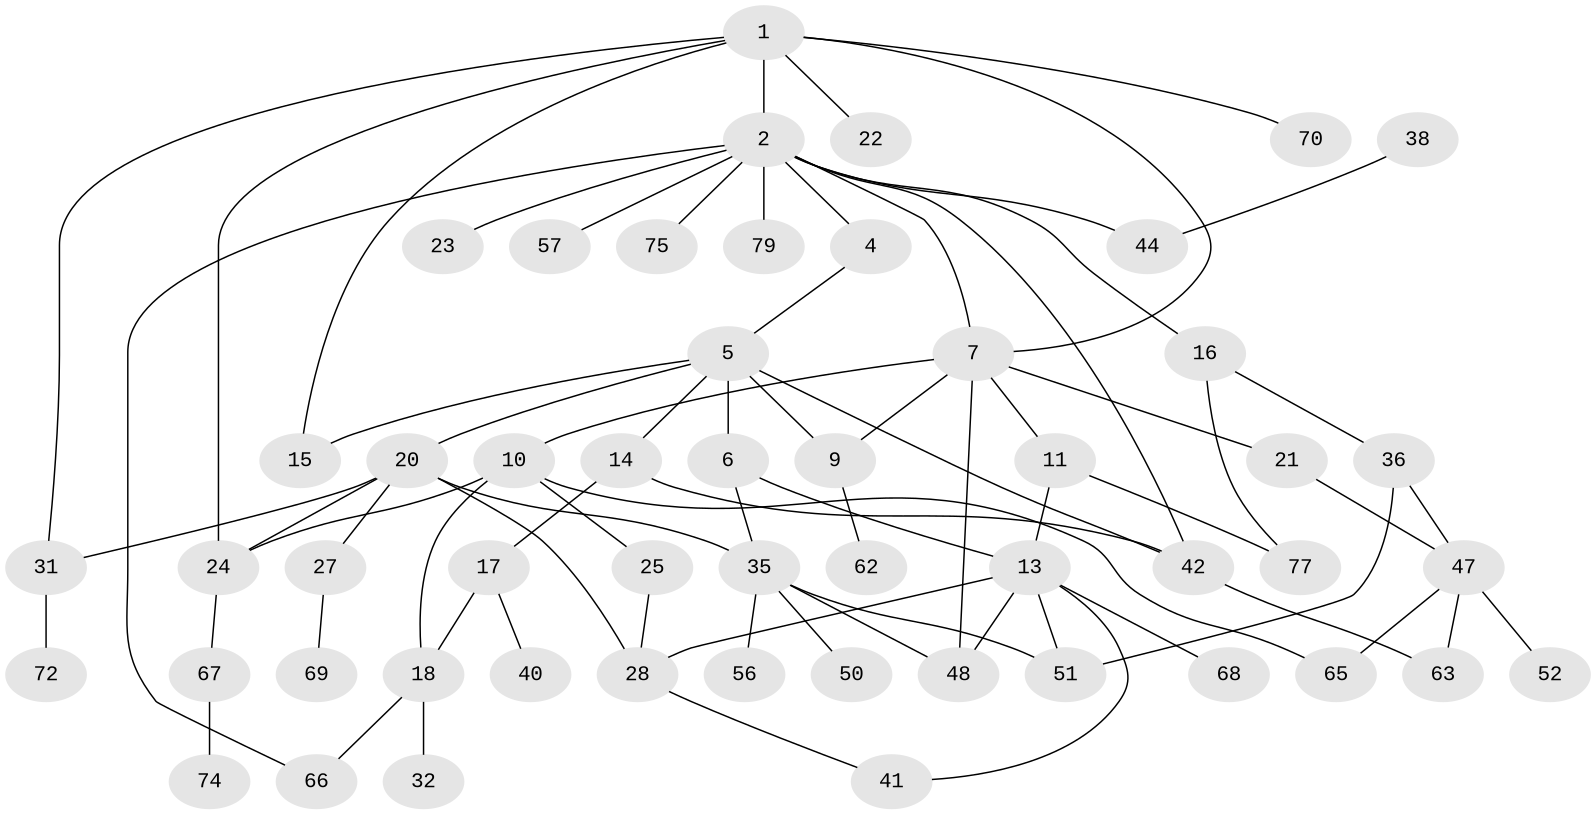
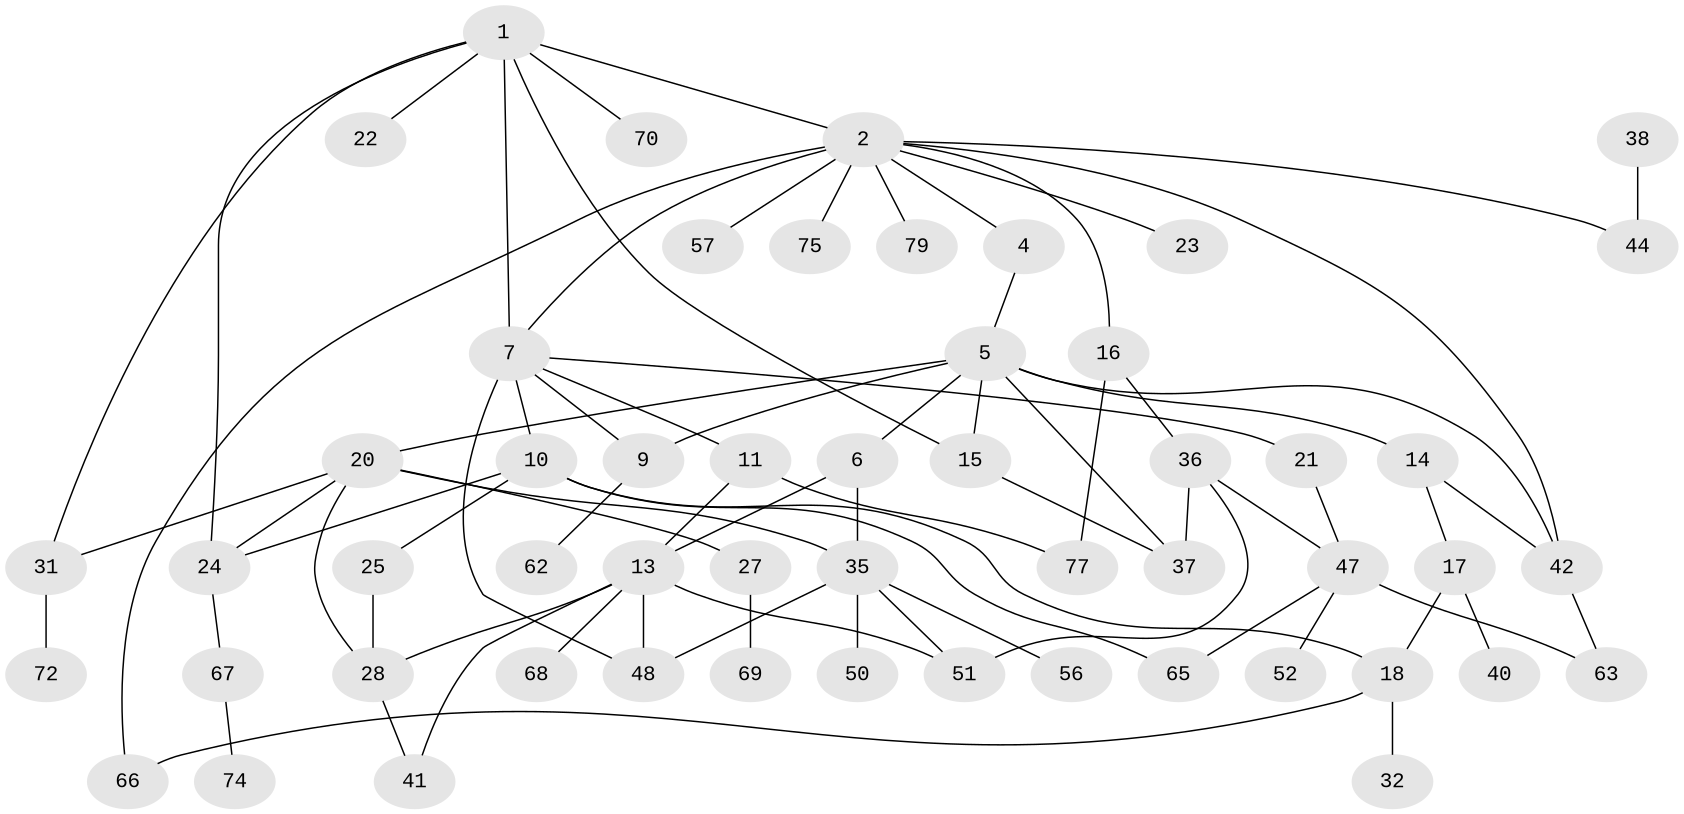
node "37": added
